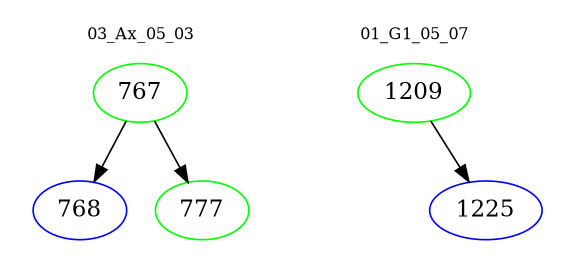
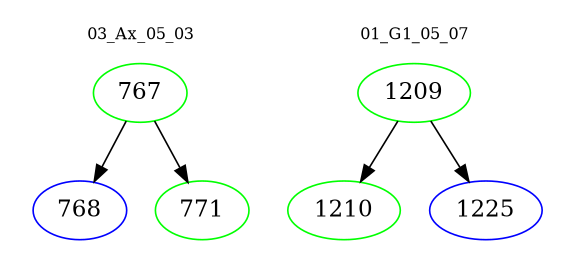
node "777": label "777" -> "771"
node "1210": added
